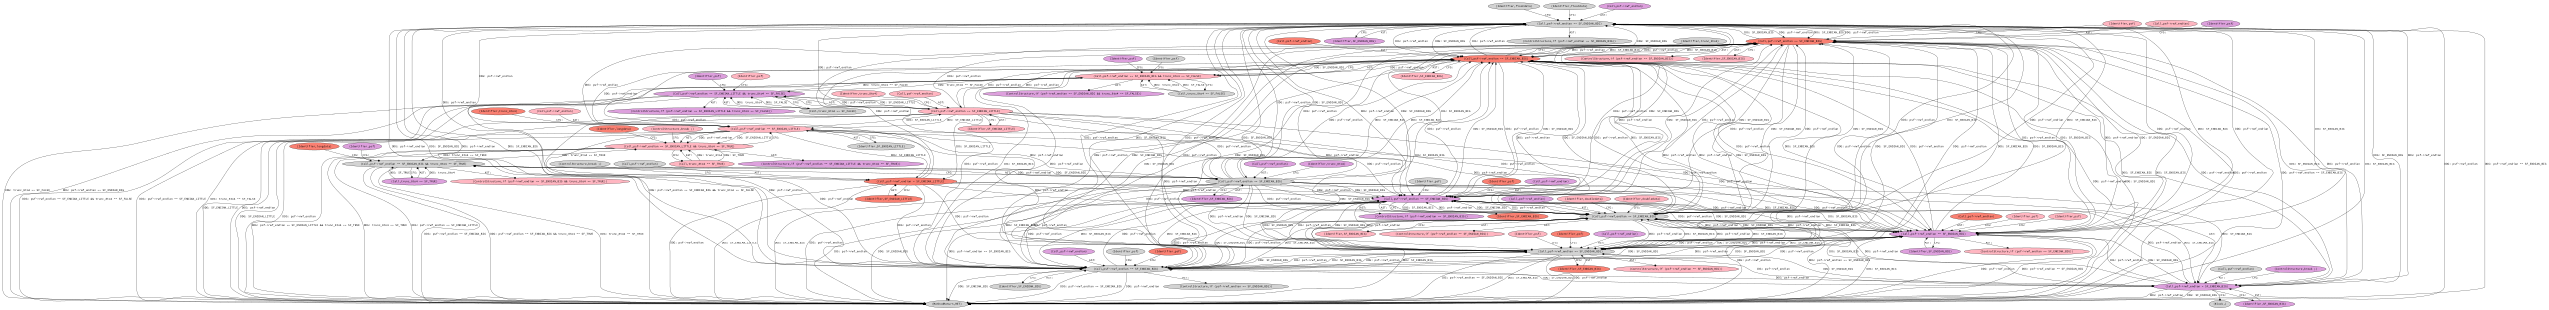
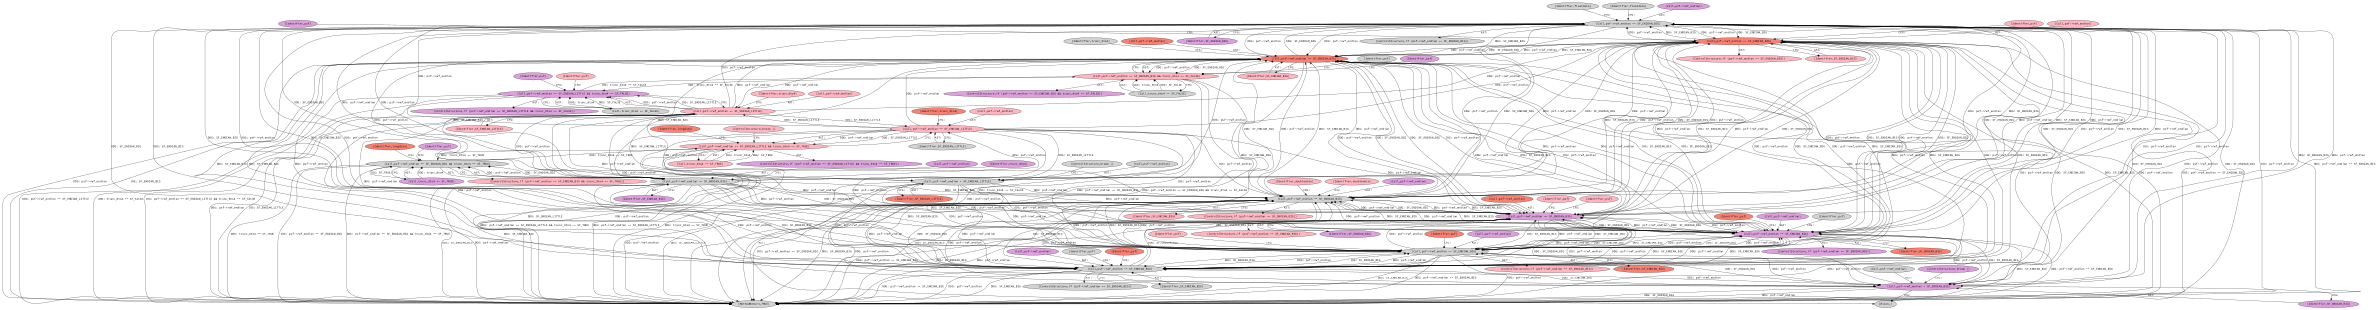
node "(Call,psf->rwf_endian = SF_ENDIAN_LITTLE)": fillcolor salmon -> lightgrey
edge "(Call,psf->rwf_endian = SF_ENDIAN_LITTLE)" -> "(Call,psf->rwf_endian = SF_ENDIAN_BIG)": now "(Call,psf->rwf_endian = SF_ENDIAN_LITTLE)" -> "(Block,)"
node "(MethodReturn,RET)": label "(MethodReturn,RET)" -> "(MethodReturn,TRUE)"
